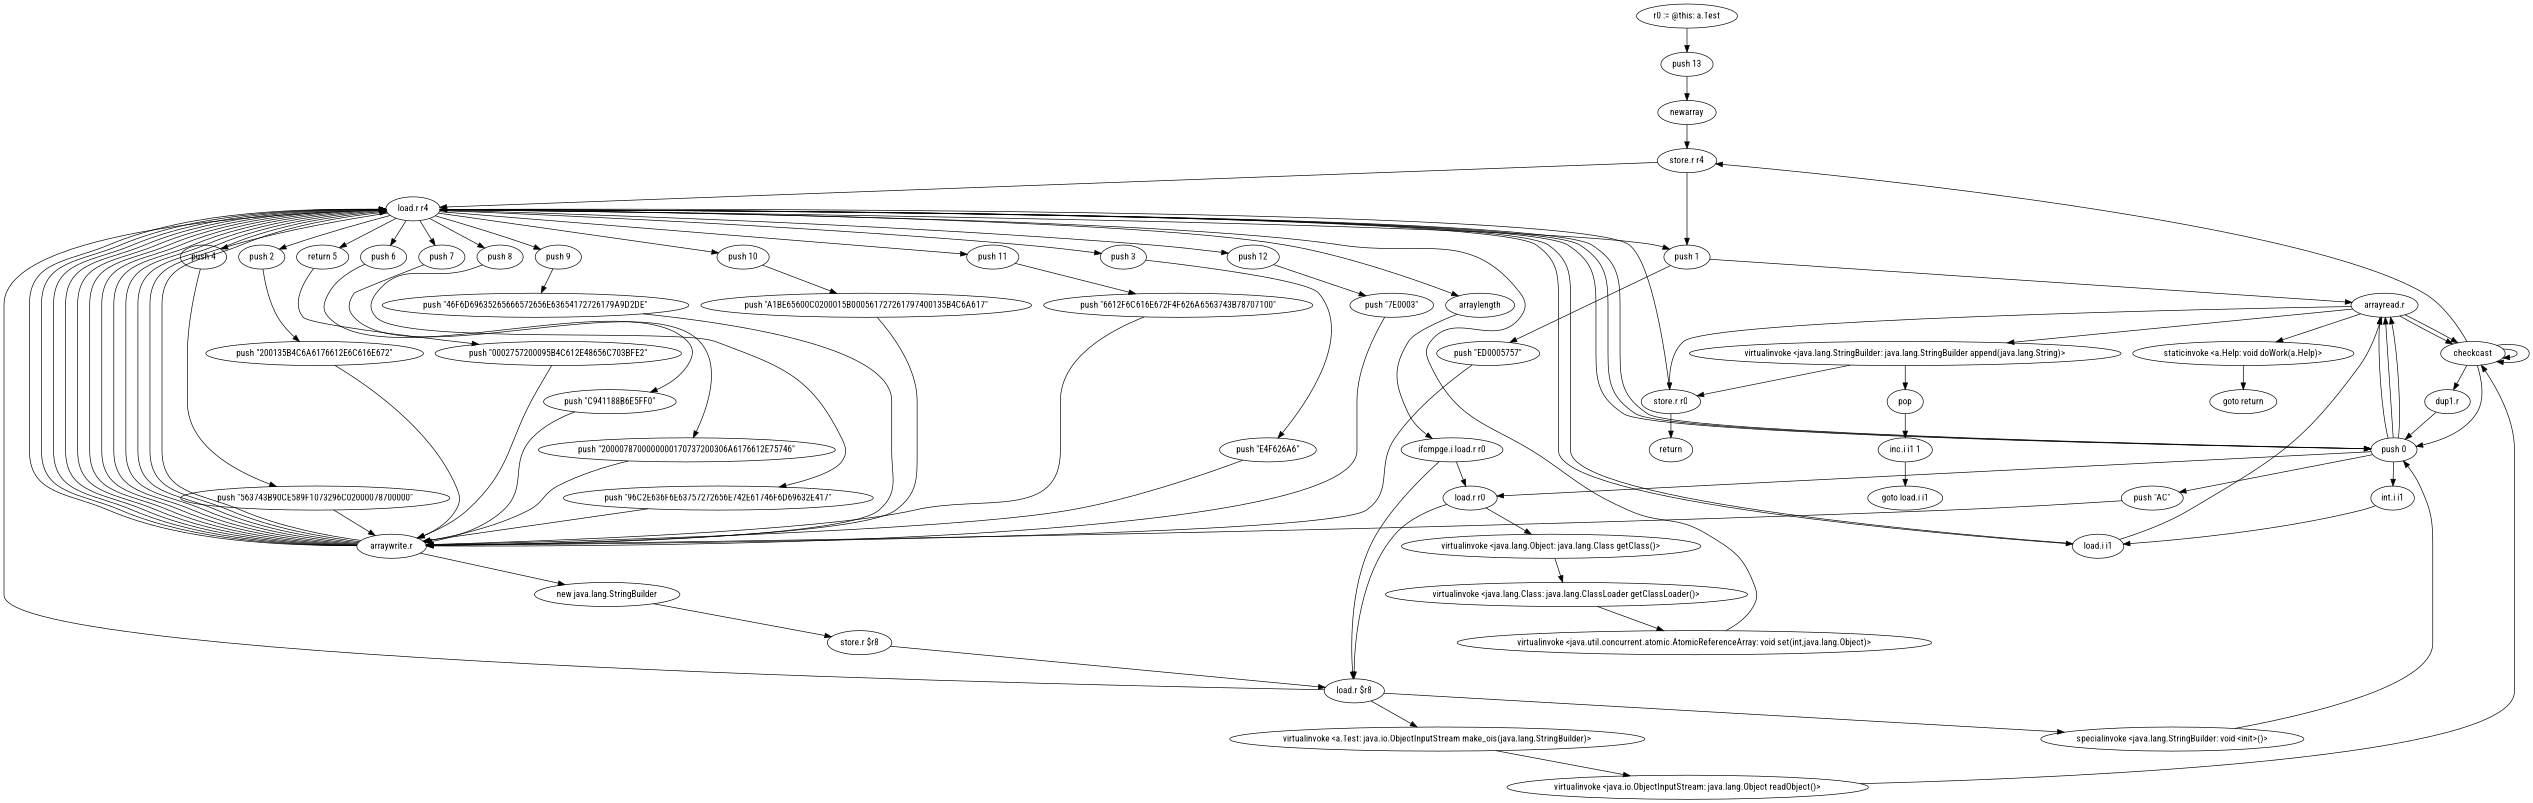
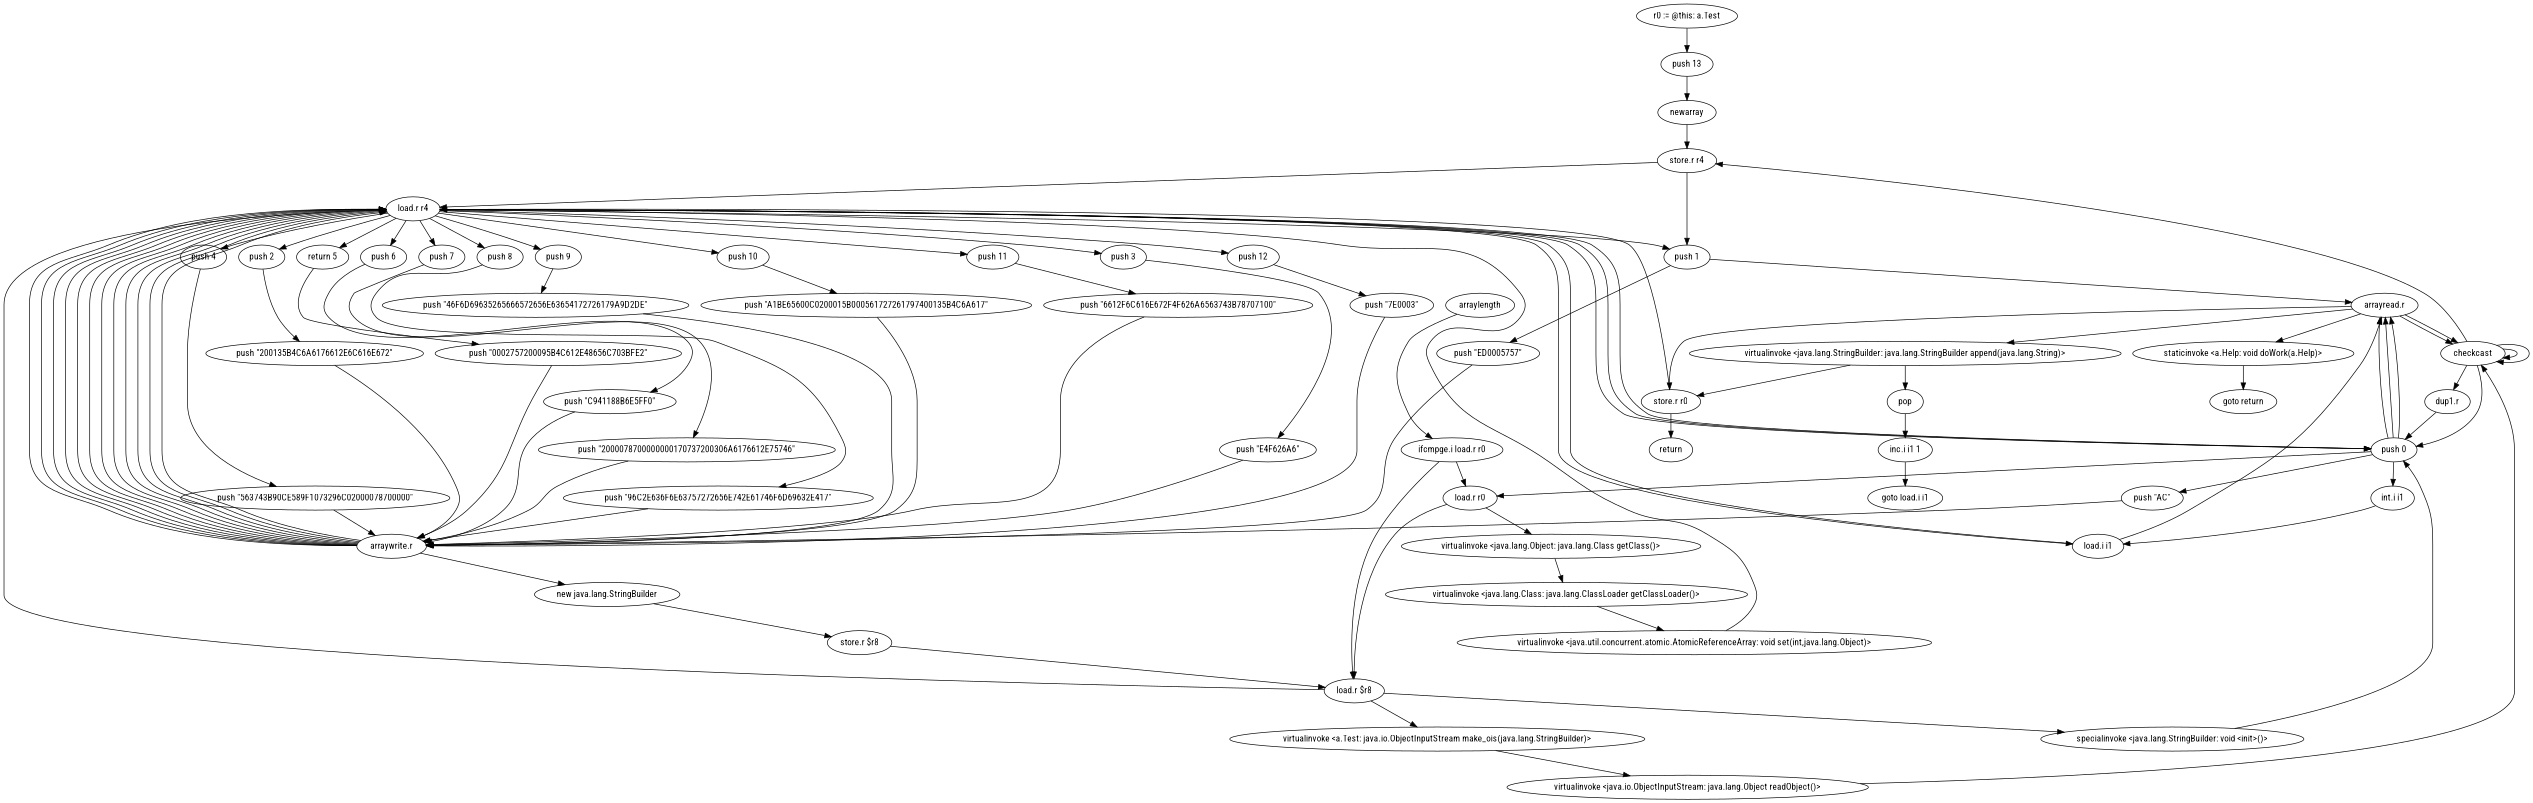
edge "load.r r4" -> "arraylength": removed
